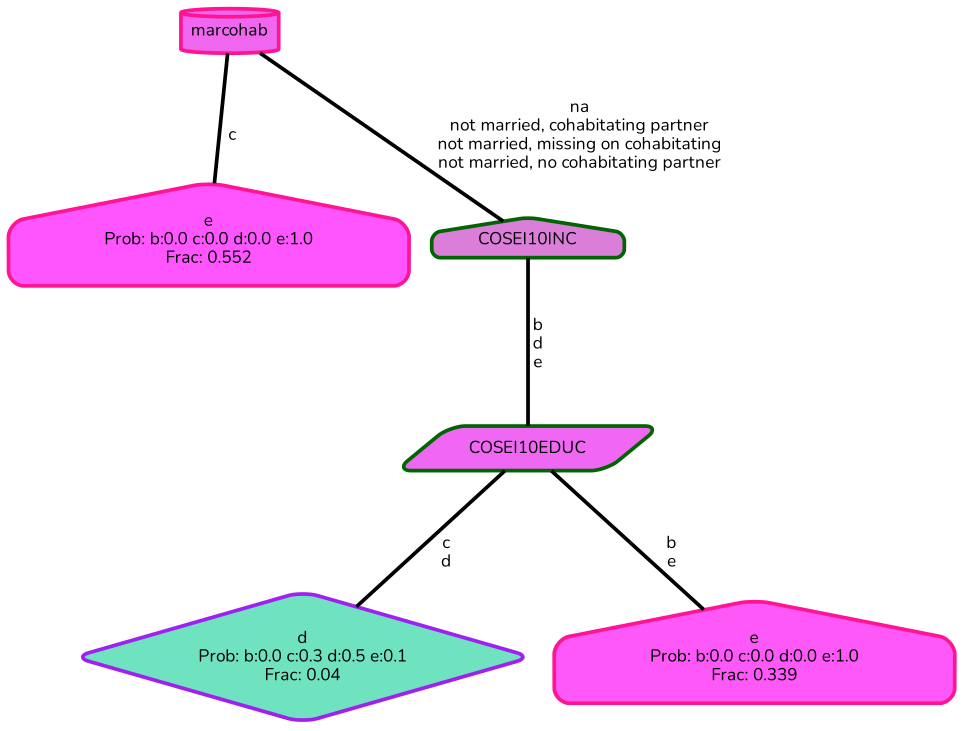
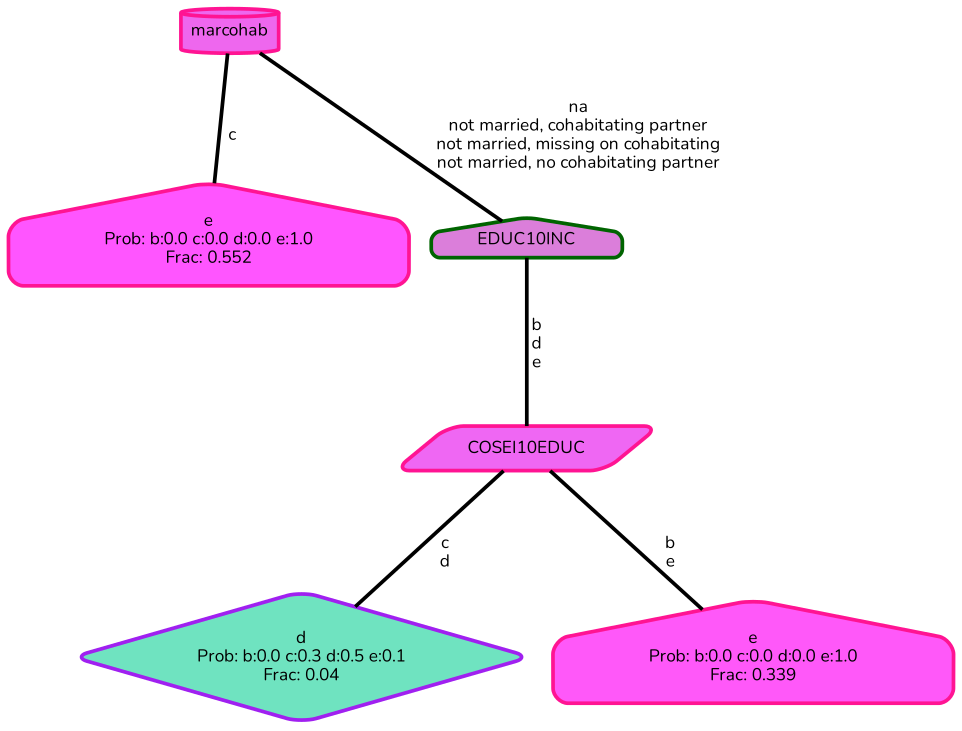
node "COSEI10INC": label "COSEI10INC" -> "EDUC10INC"
node "COSEI10EDUC": color darkgreen -> deeppink
